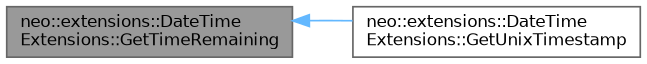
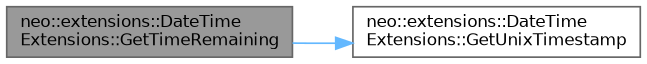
edge "neo::extensions::DateTime Extensions::GetUnixTimestamp" -> "neo::extensions::DateTime Extensions::GetTimeRemaining": reversed
